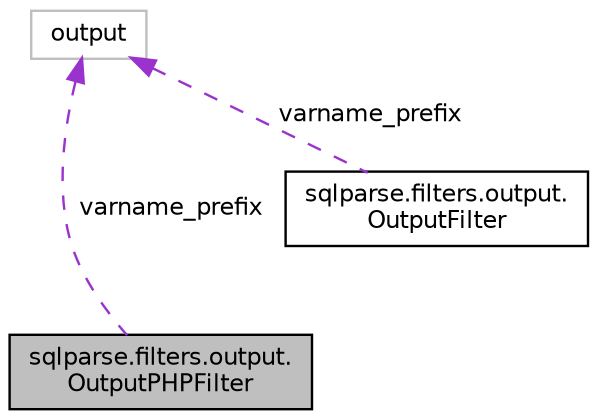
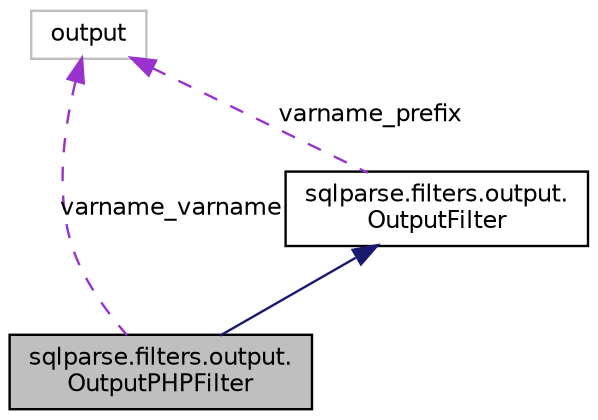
edge "sqlparse.filters.output. OutputPHPFilter" -> "output": label " varname_prefix" -> " varname_varname"
edge "sqlparse.filters.output. OutputPHPFilter" -> "sqlparse.filters.output. OutputFilter": added
